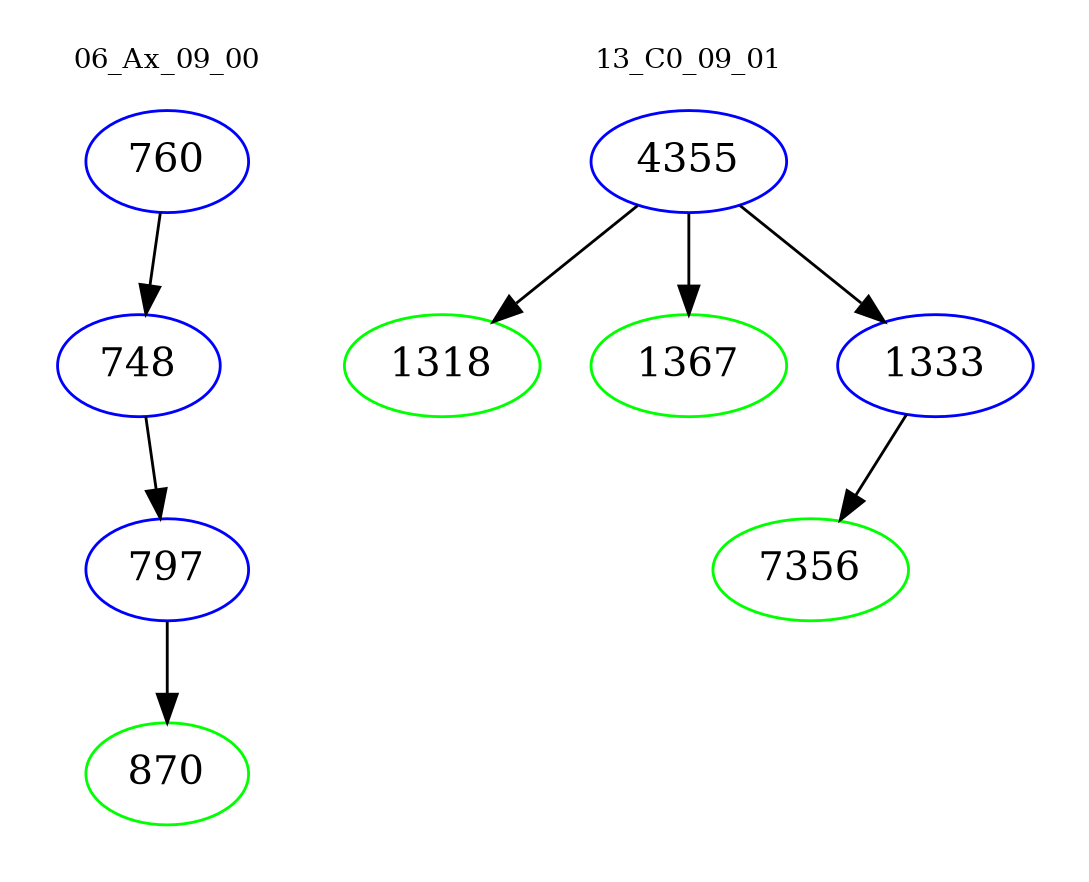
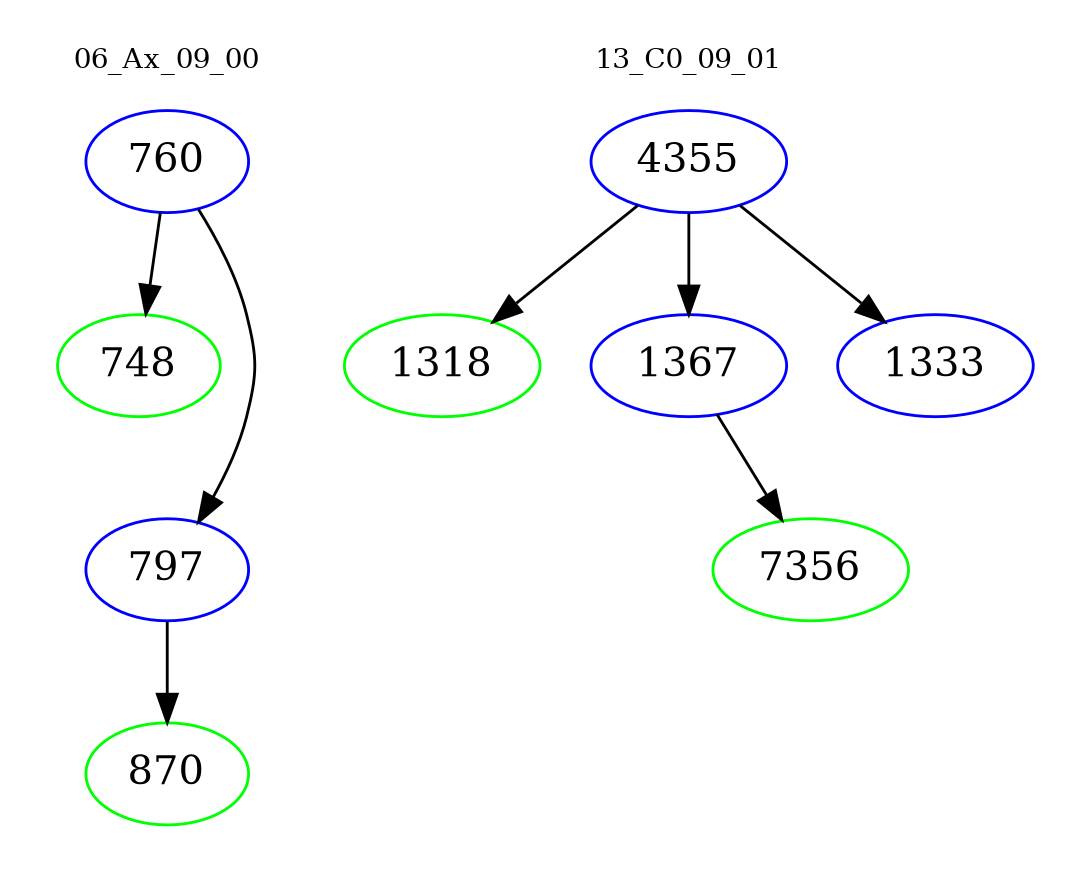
node "748": color blue -> green
node "1367": color green -> blue
edge "748" -> "797": now "760" -> "797"
edge "1333" -> "7356": now "1367" -> "7356"
